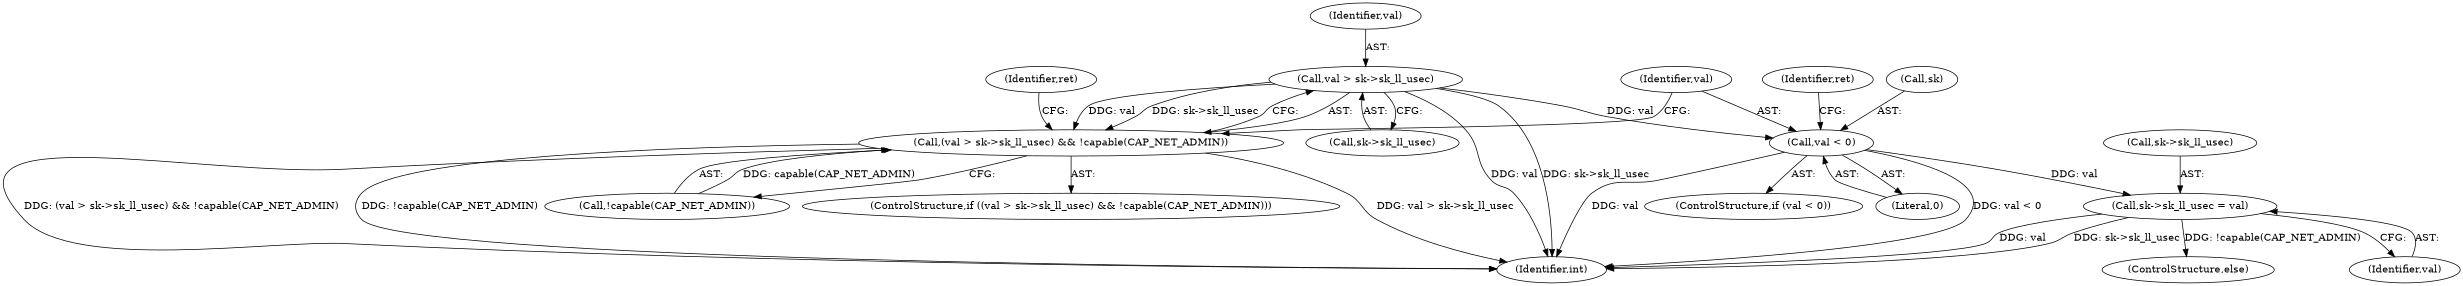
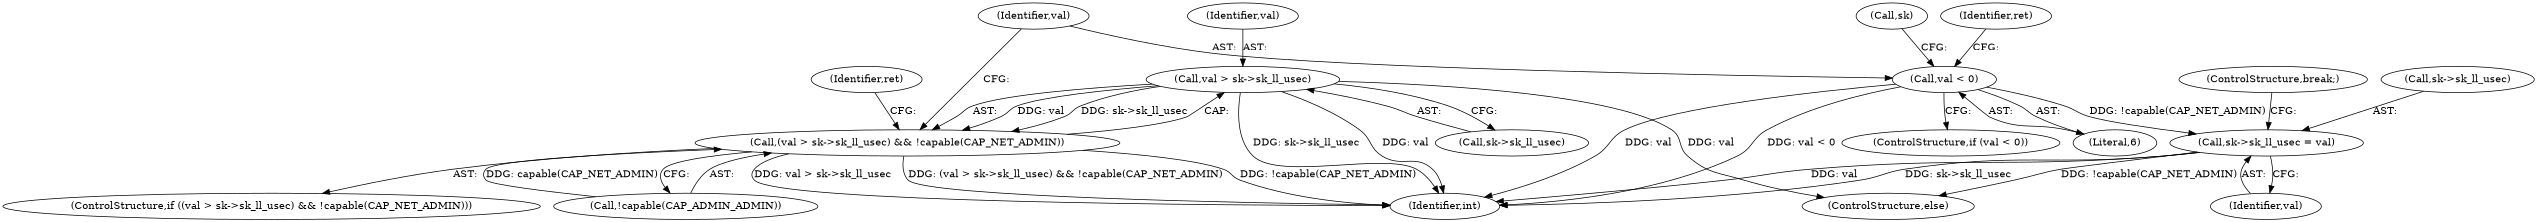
node "(ControlStructure,break;)": added
edge "(Call,(val > sk->sk_ll_usec) && !capable(CAP_NET_ADMIN))" -> "(Call,val > sk->sk_ll_usec)": label "CFG: " -> "CAP: "
edge "(Call,sk)" -> "(Call,val < 0)": label "AST: " -> "CFG: "
edge "(Call,val > sk->sk_ll_usec)" -> "(Call,val < 0)": now "(Call,val > sk->sk_ll_usec)" -> "(ControlStructure,else)"
edge "(Call,val < 0)" -> "(ControlStructure,if (val < 0))": label "AST: " -> "CFG: "
edge "(Call,val < 0)" -> "(Call,sk->sk_ll_usec = val)": label "DDG: val" -> "DDG: !capable(CAP_NET_ADMIN)"
node "(Call,!capable(CAP_NET_ADMIN))": label "(Call,!capable(CAP_NET_ADMIN))" -> "(Call,!capable(CAP_ADMIN_ADMIN))"
node "(Literal,0)": label "(Literal,0)" -> "(Literal,6)"
